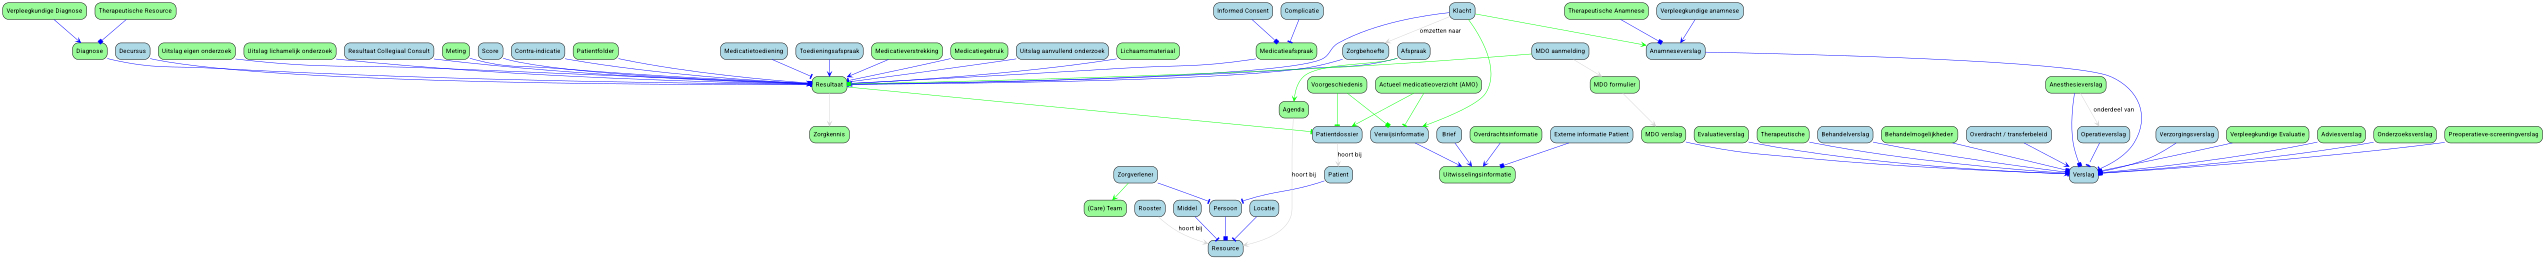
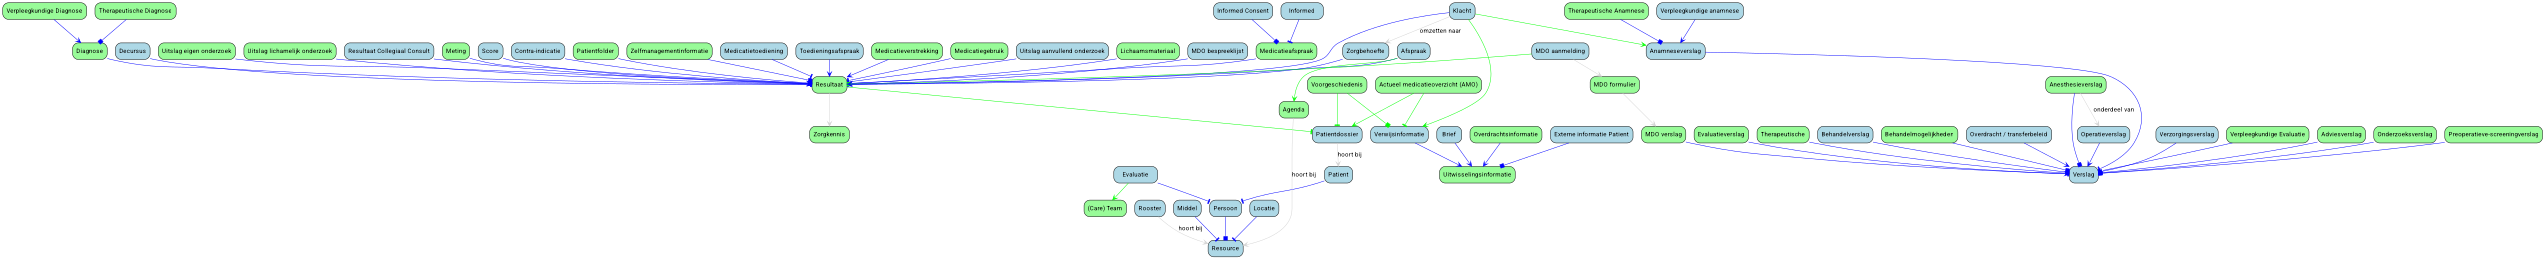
node "Therapeutische Resource": label "Therapeutische Resource" -> "Therapeutische Diagnose"
node "Complicatie": label "Complicatie" -> "Informed"
node "Zelfmanagementinformatie": added
node "MDO bespreeklijst": added
edge "Operatieverslag" -> "Verslag": arrowhead tee -> vee
edge "Verpleegkundige Evaluatie" -> "Verslag": arrowhead box -> tee
node "Zorgverlener": label "Zorgverlener" -> "Evaluatie"
